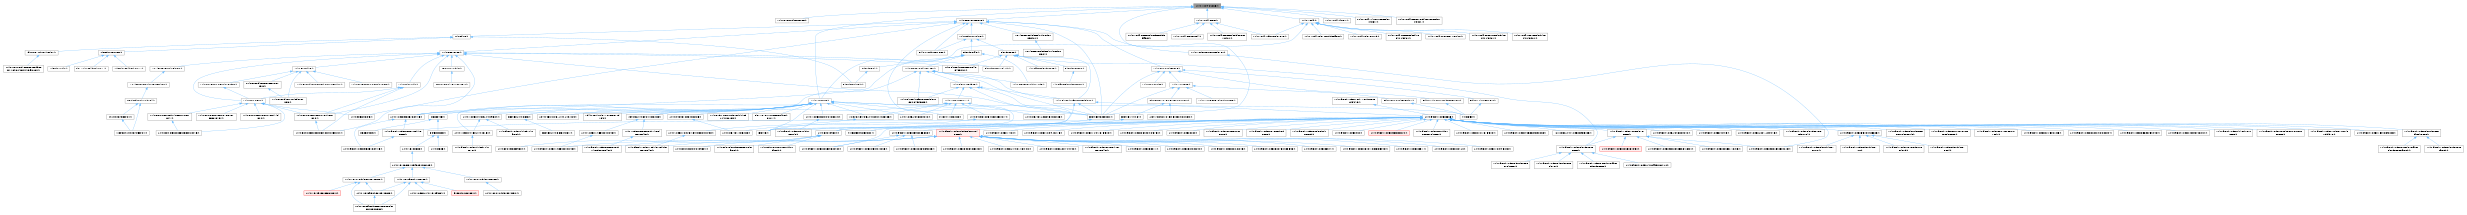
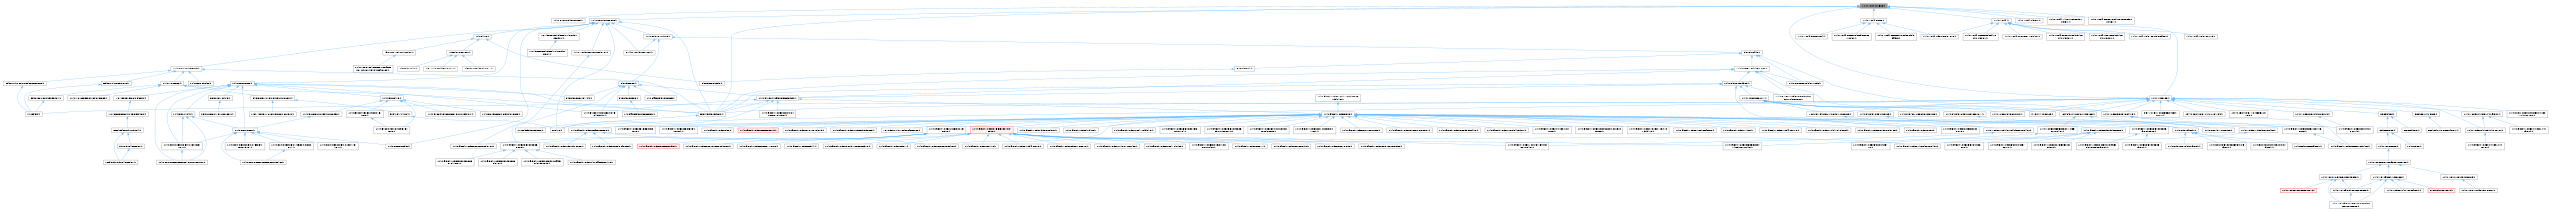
edge "AnimBlueprintPostCompile Validation.h" -> "AnimBlueprintGeneratedClass.h": added
edge "AnimSingleNodeInstance.h" -> "AnimInstance.h": removed
edge "AnimGraphNode_Transition PoseEvaluator.h" -> "AnimGraphNode_Base.h": now "AnimGraphNode_Transition PoseEvaluator.h" -> "AnimBlueprintGeneratedClass.h"
